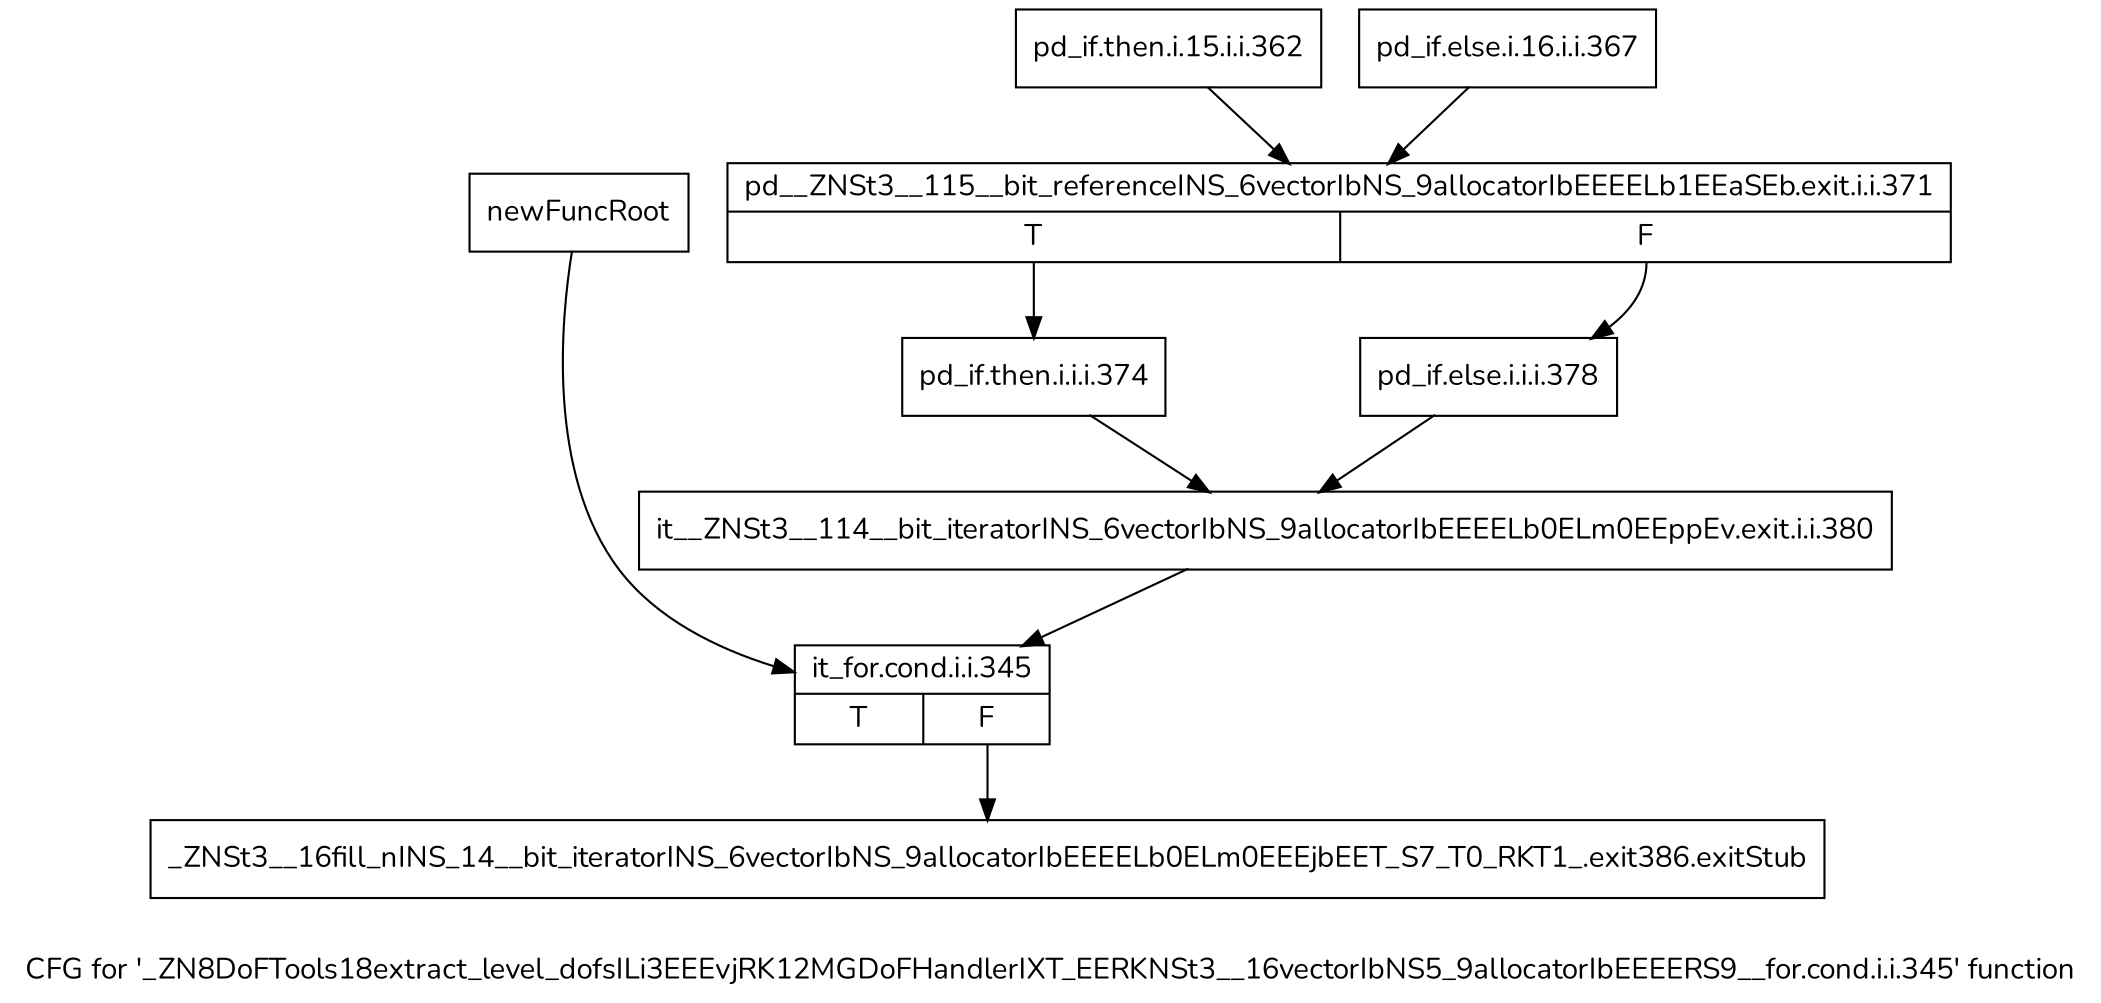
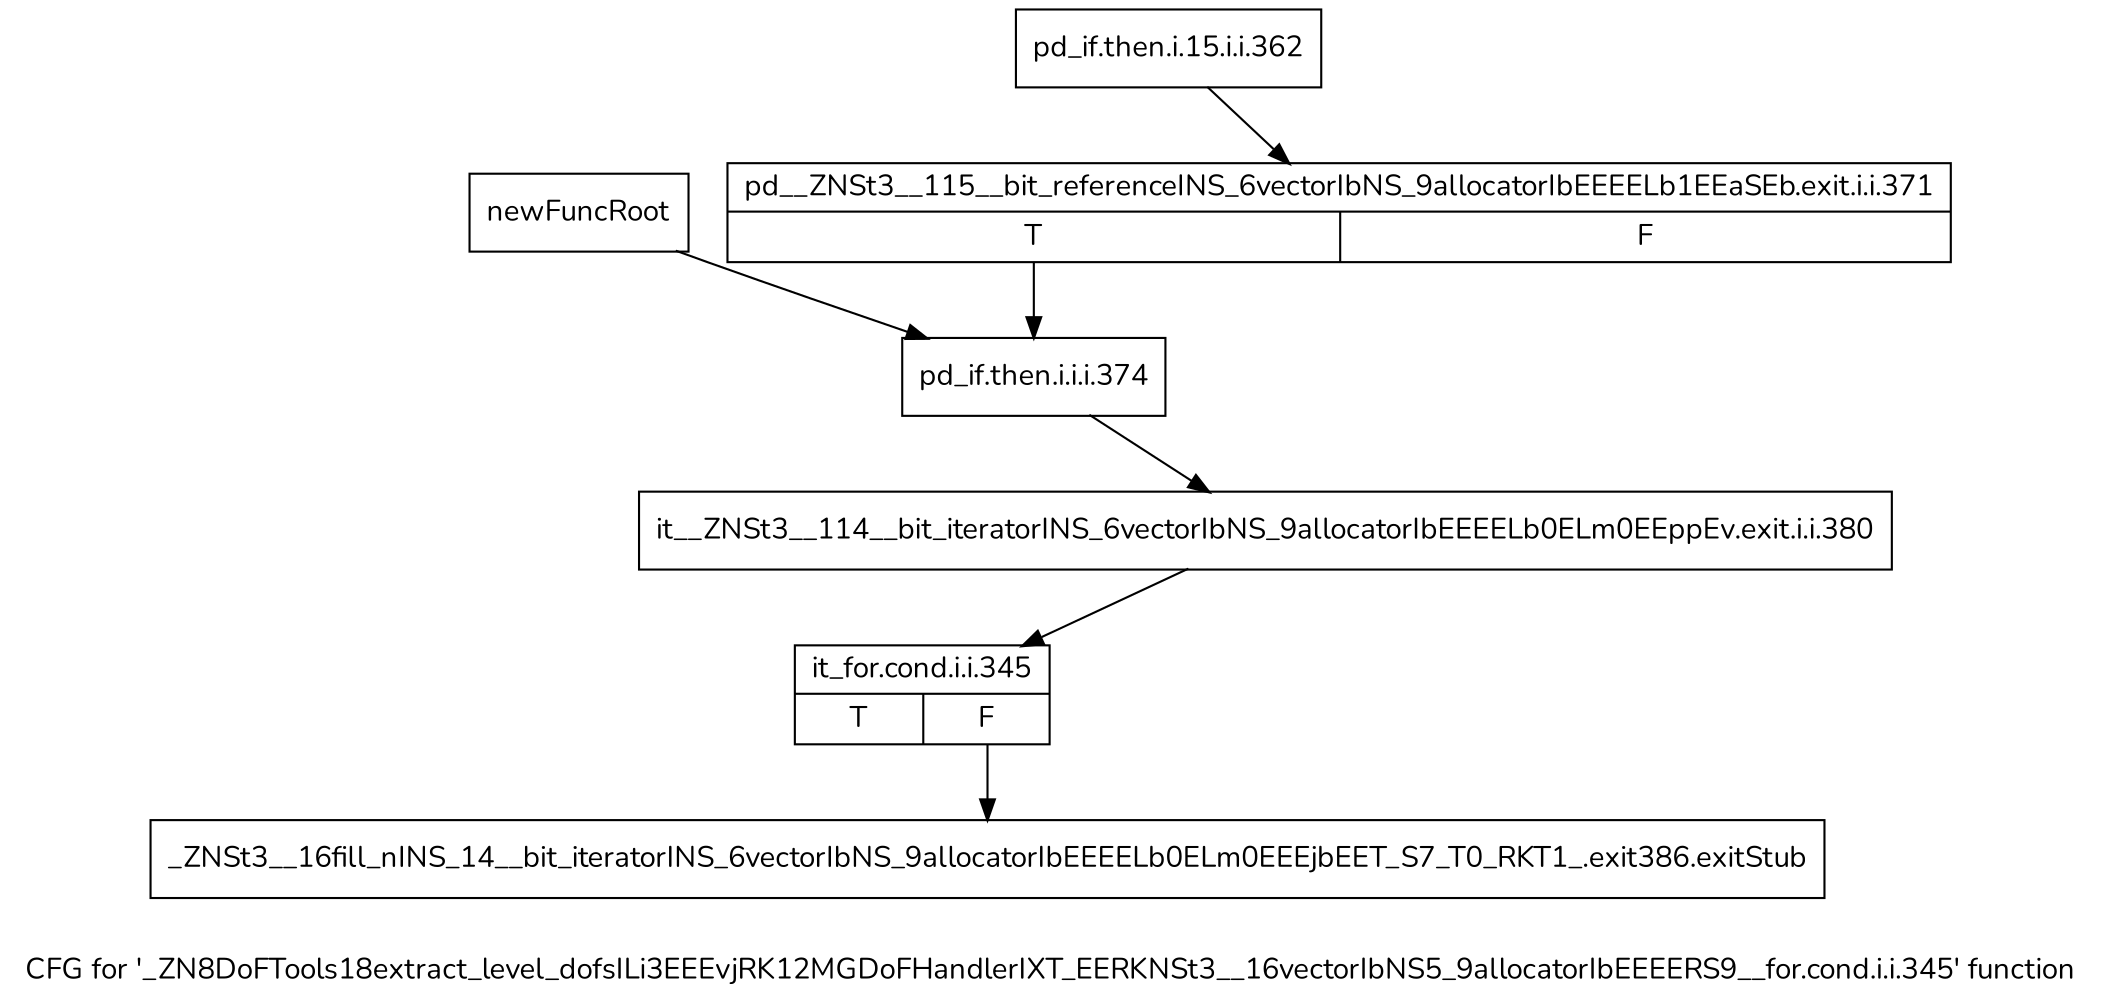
node "pd_if.else.i.16.i.i.367": removed
node "pd_if.else.i.i.i.378": removed
edge "newFuncRoot" -> "it_for.cond.i.i.345": now "newFuncRoot" -> "pd_if.then.i.i.i.374"
